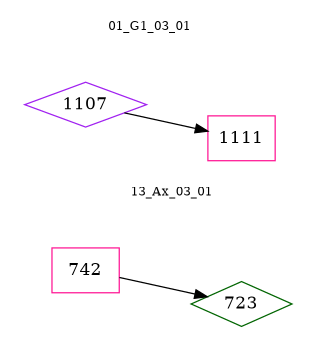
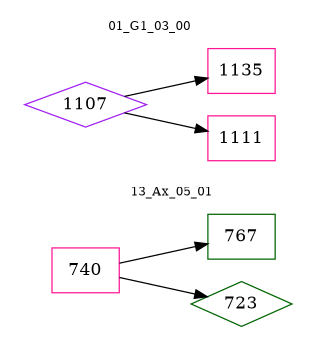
cluster "01_G1_03_01": label "01_G1_03_01" -> "01_G1_03_00"
node "1135": added
cluster "13_Ax_03_01": label "13_Ax_03_01" -> "13_Ax_05_01"
node "767": added
node "742": label "742" -> "740"
